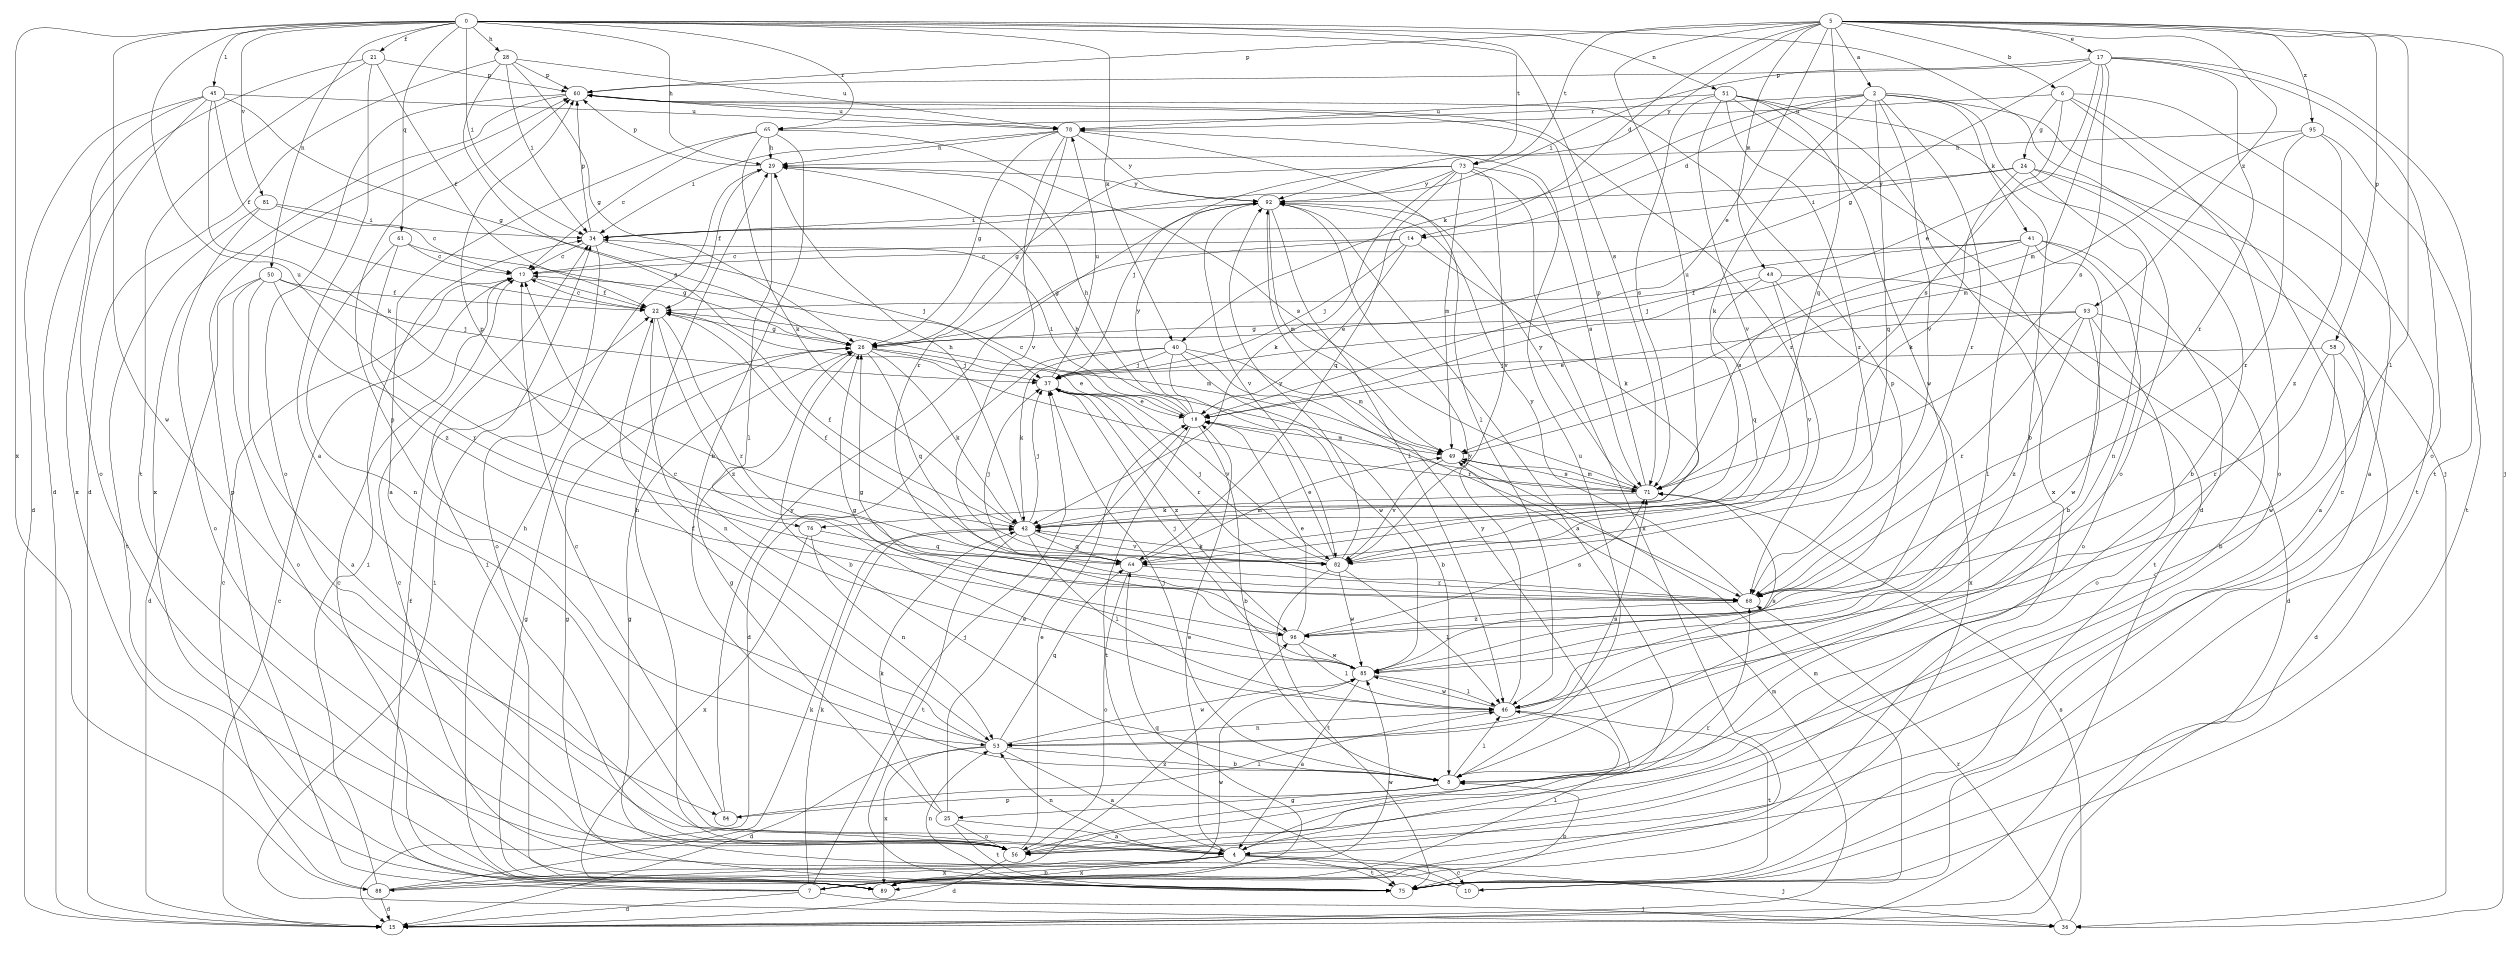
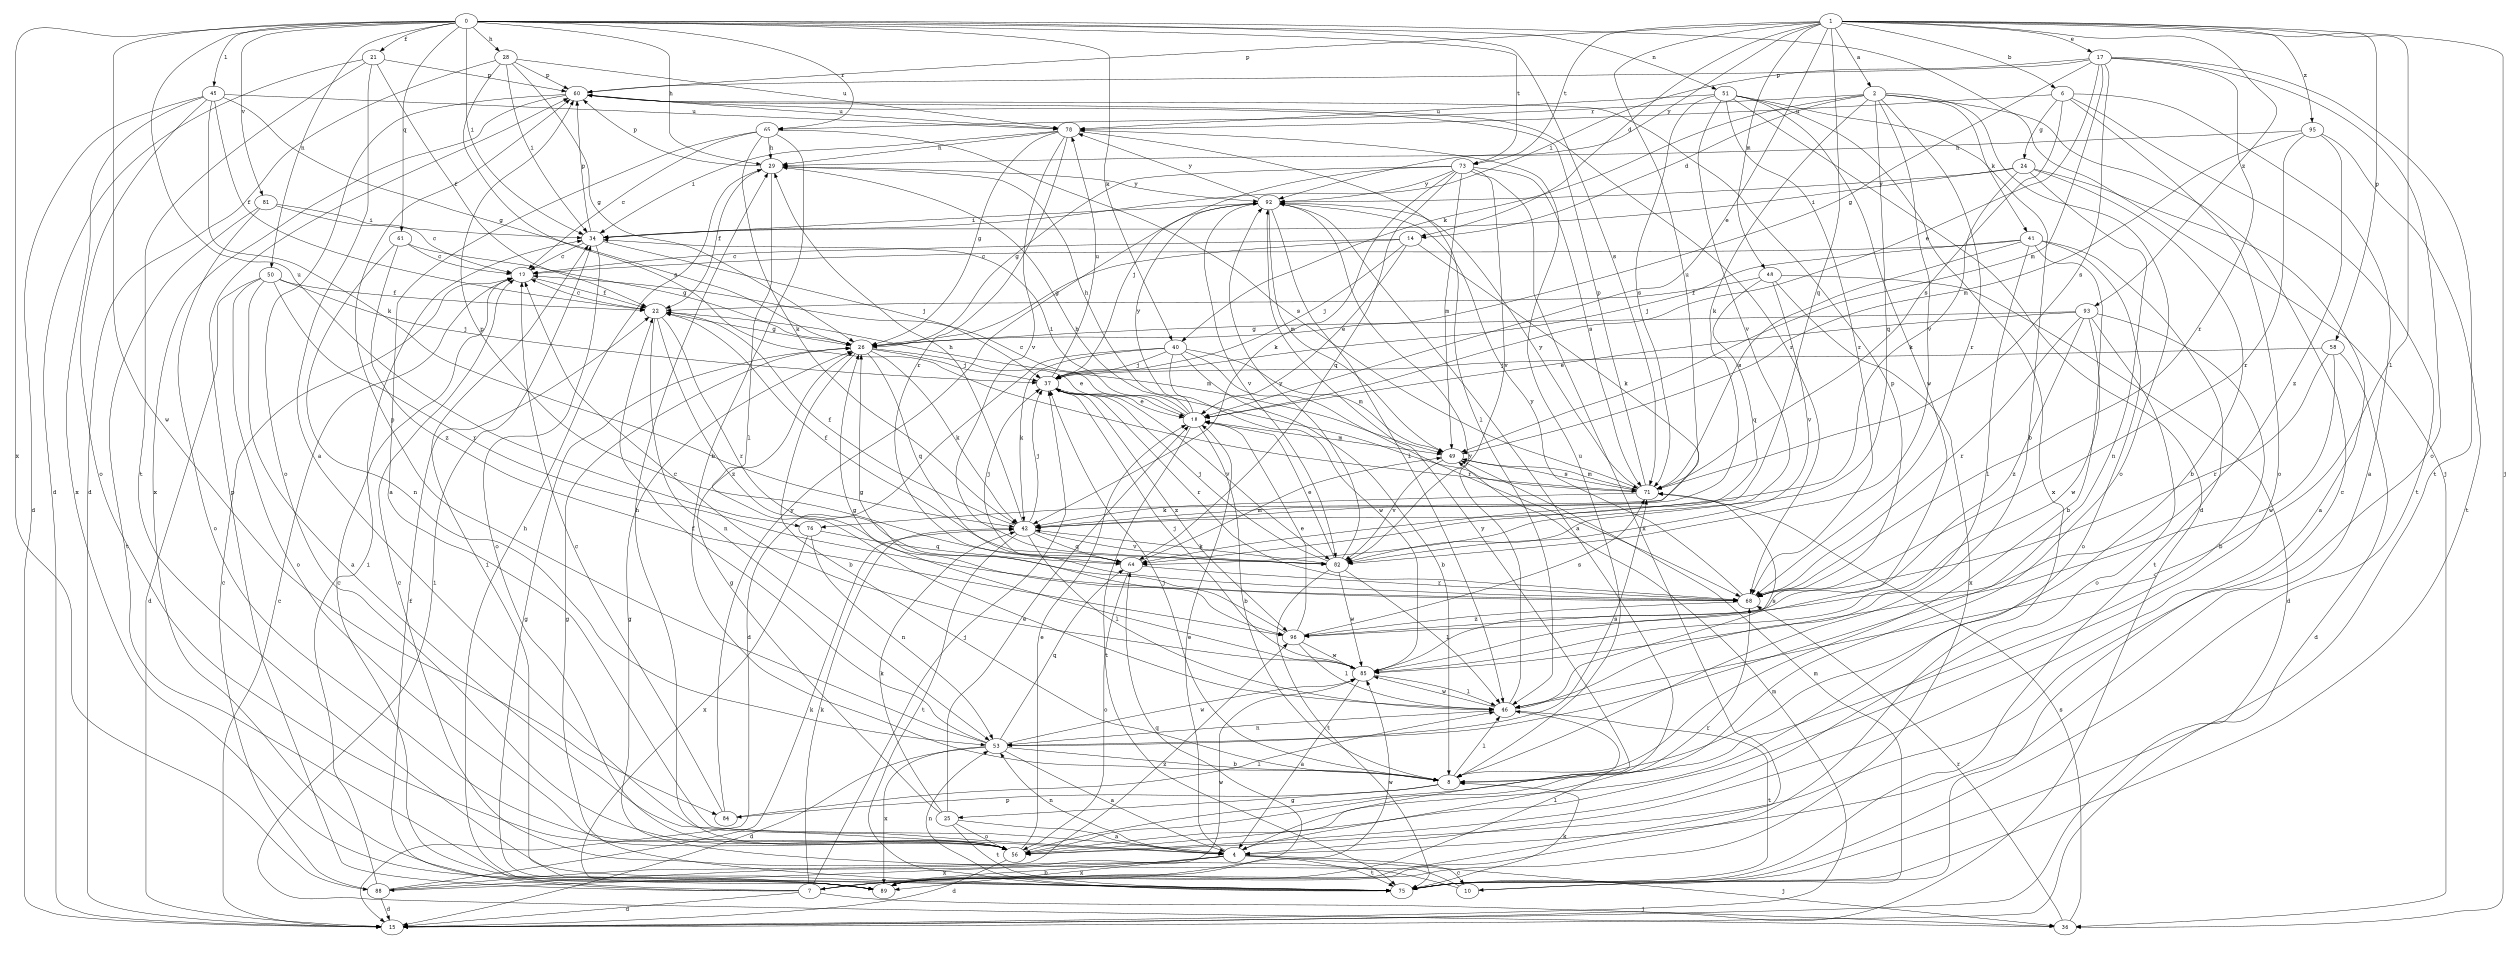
node "5": label "5" -> "1"
edge "78" -> "92": reversed
edge "75" -> "8": label "b" -> "k"
